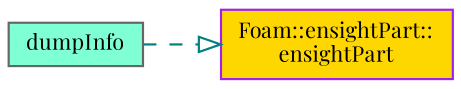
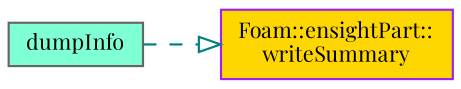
node "Foam::ensightPart:: ensightPart": label "Foam::ensightPart:: ensightPart" -> "Foam::ensightPart:: writeSummary"
